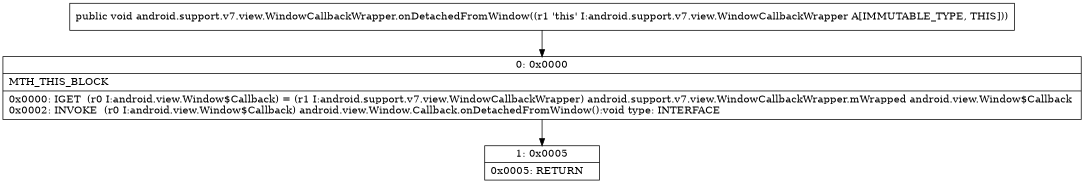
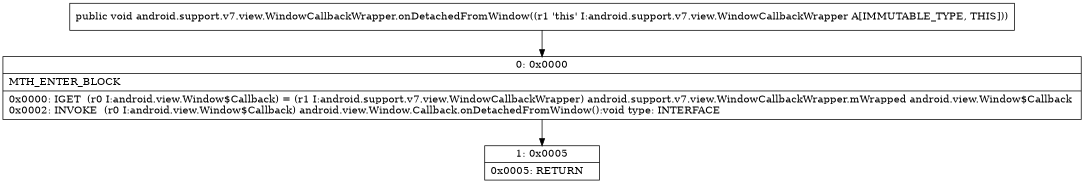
node "0: 0x0000": text "MTH_THIS_BLOCK" -> "MTH_ENTER_BLOCK"
